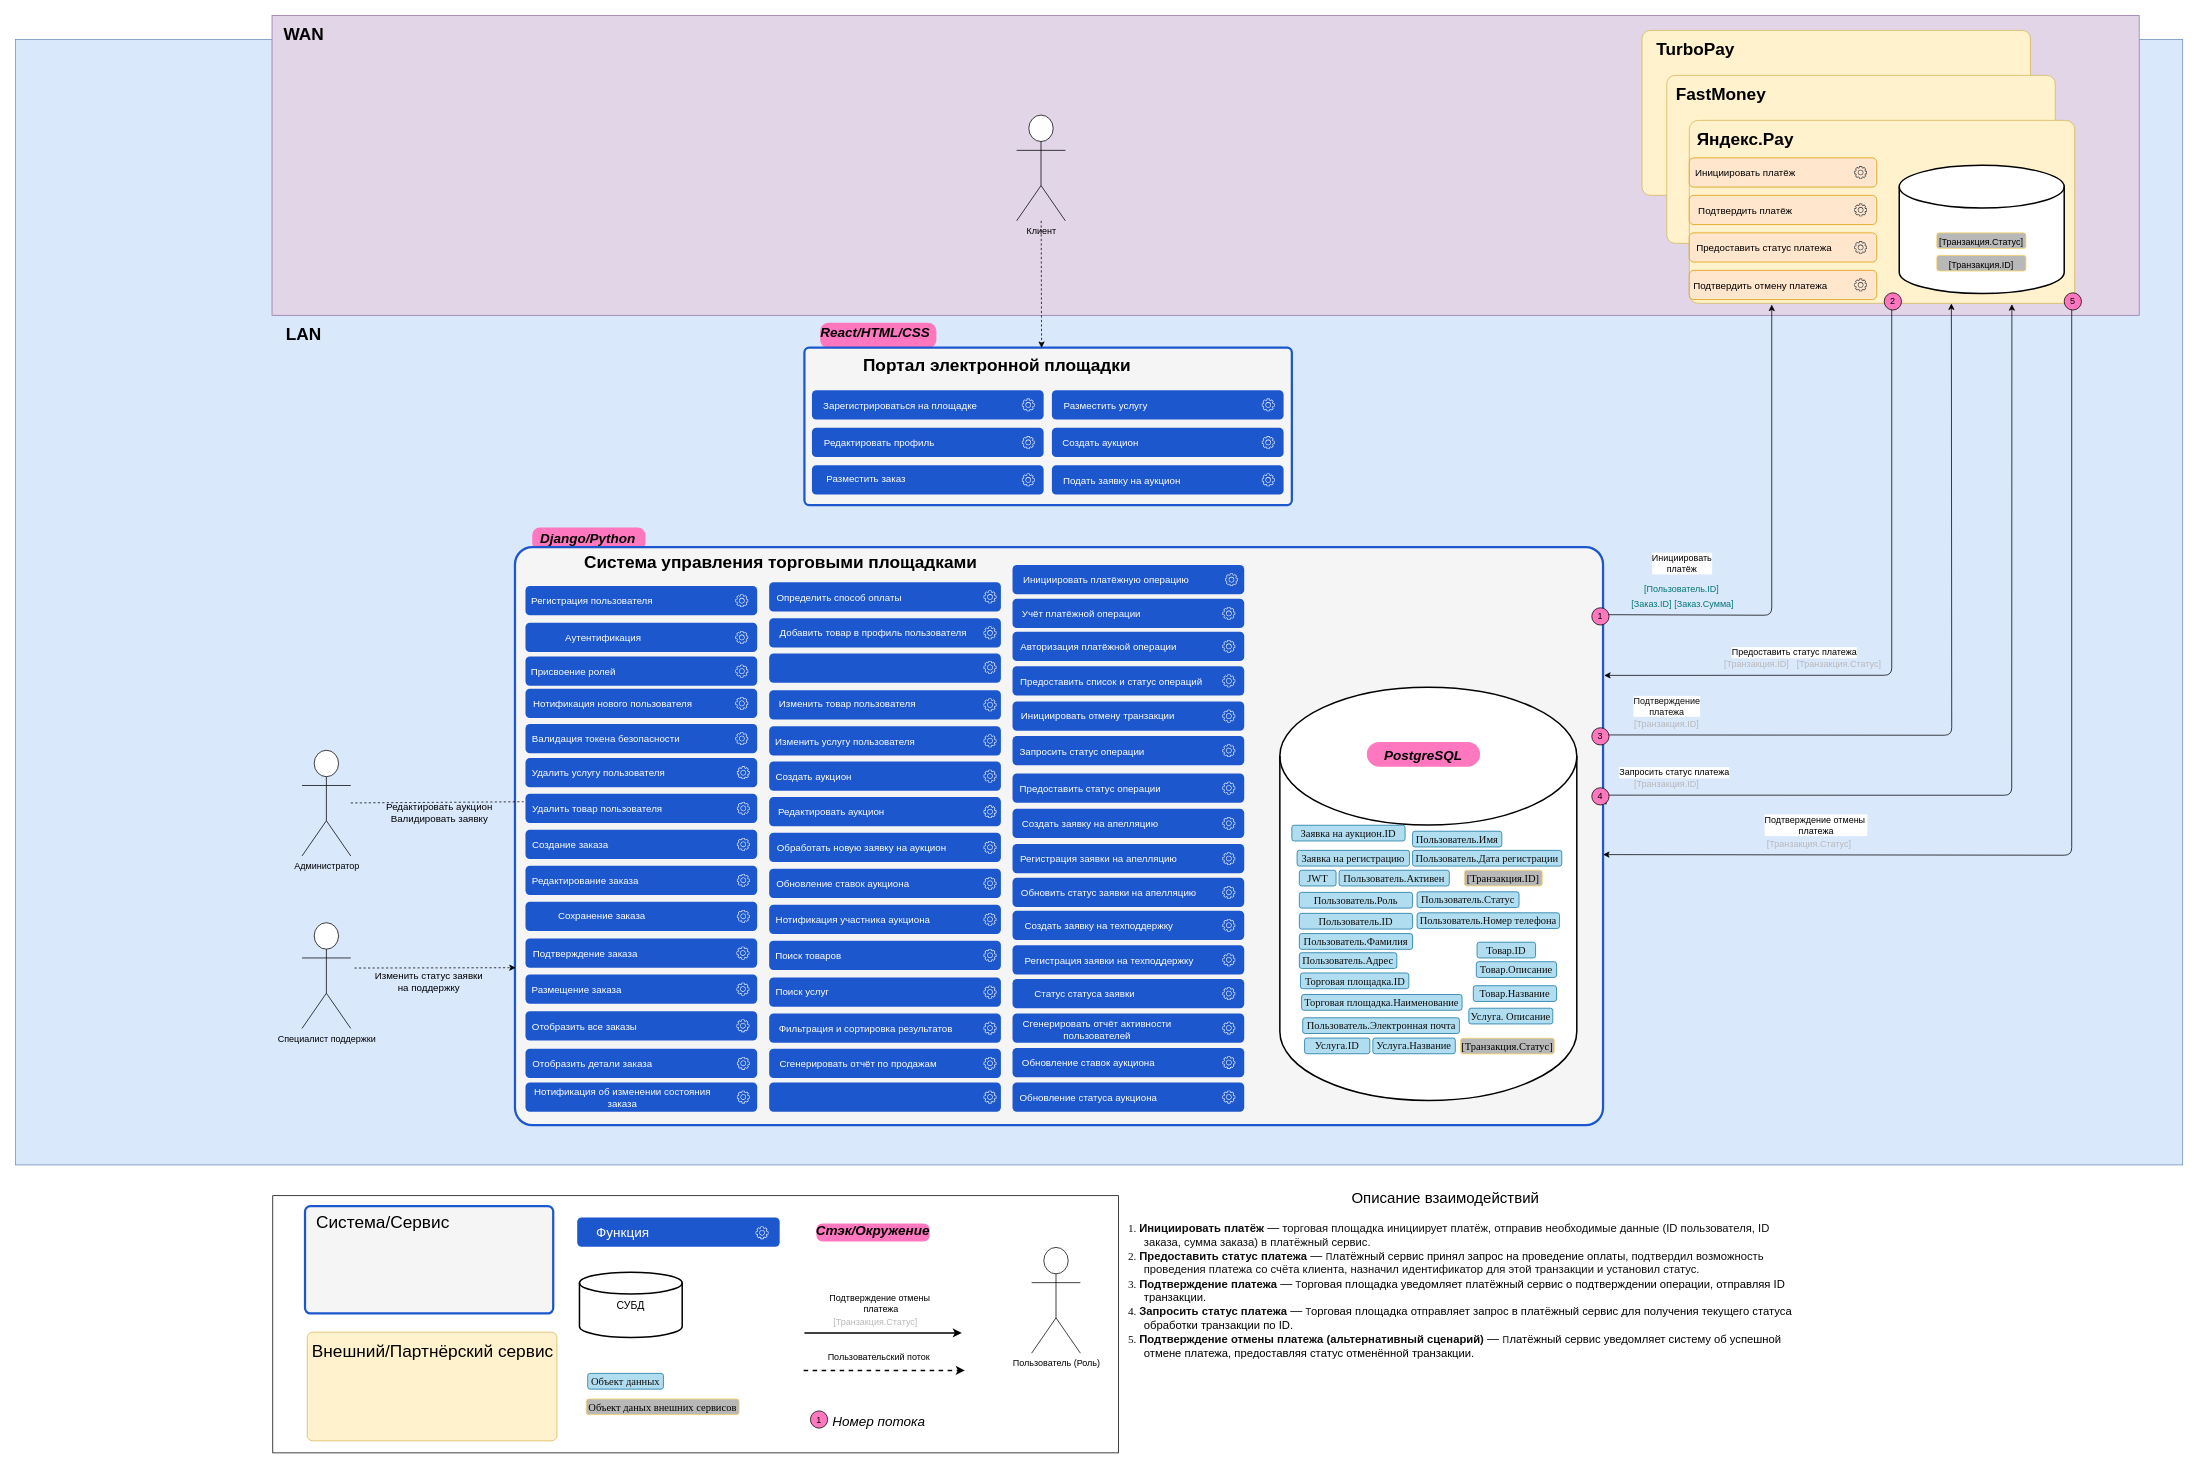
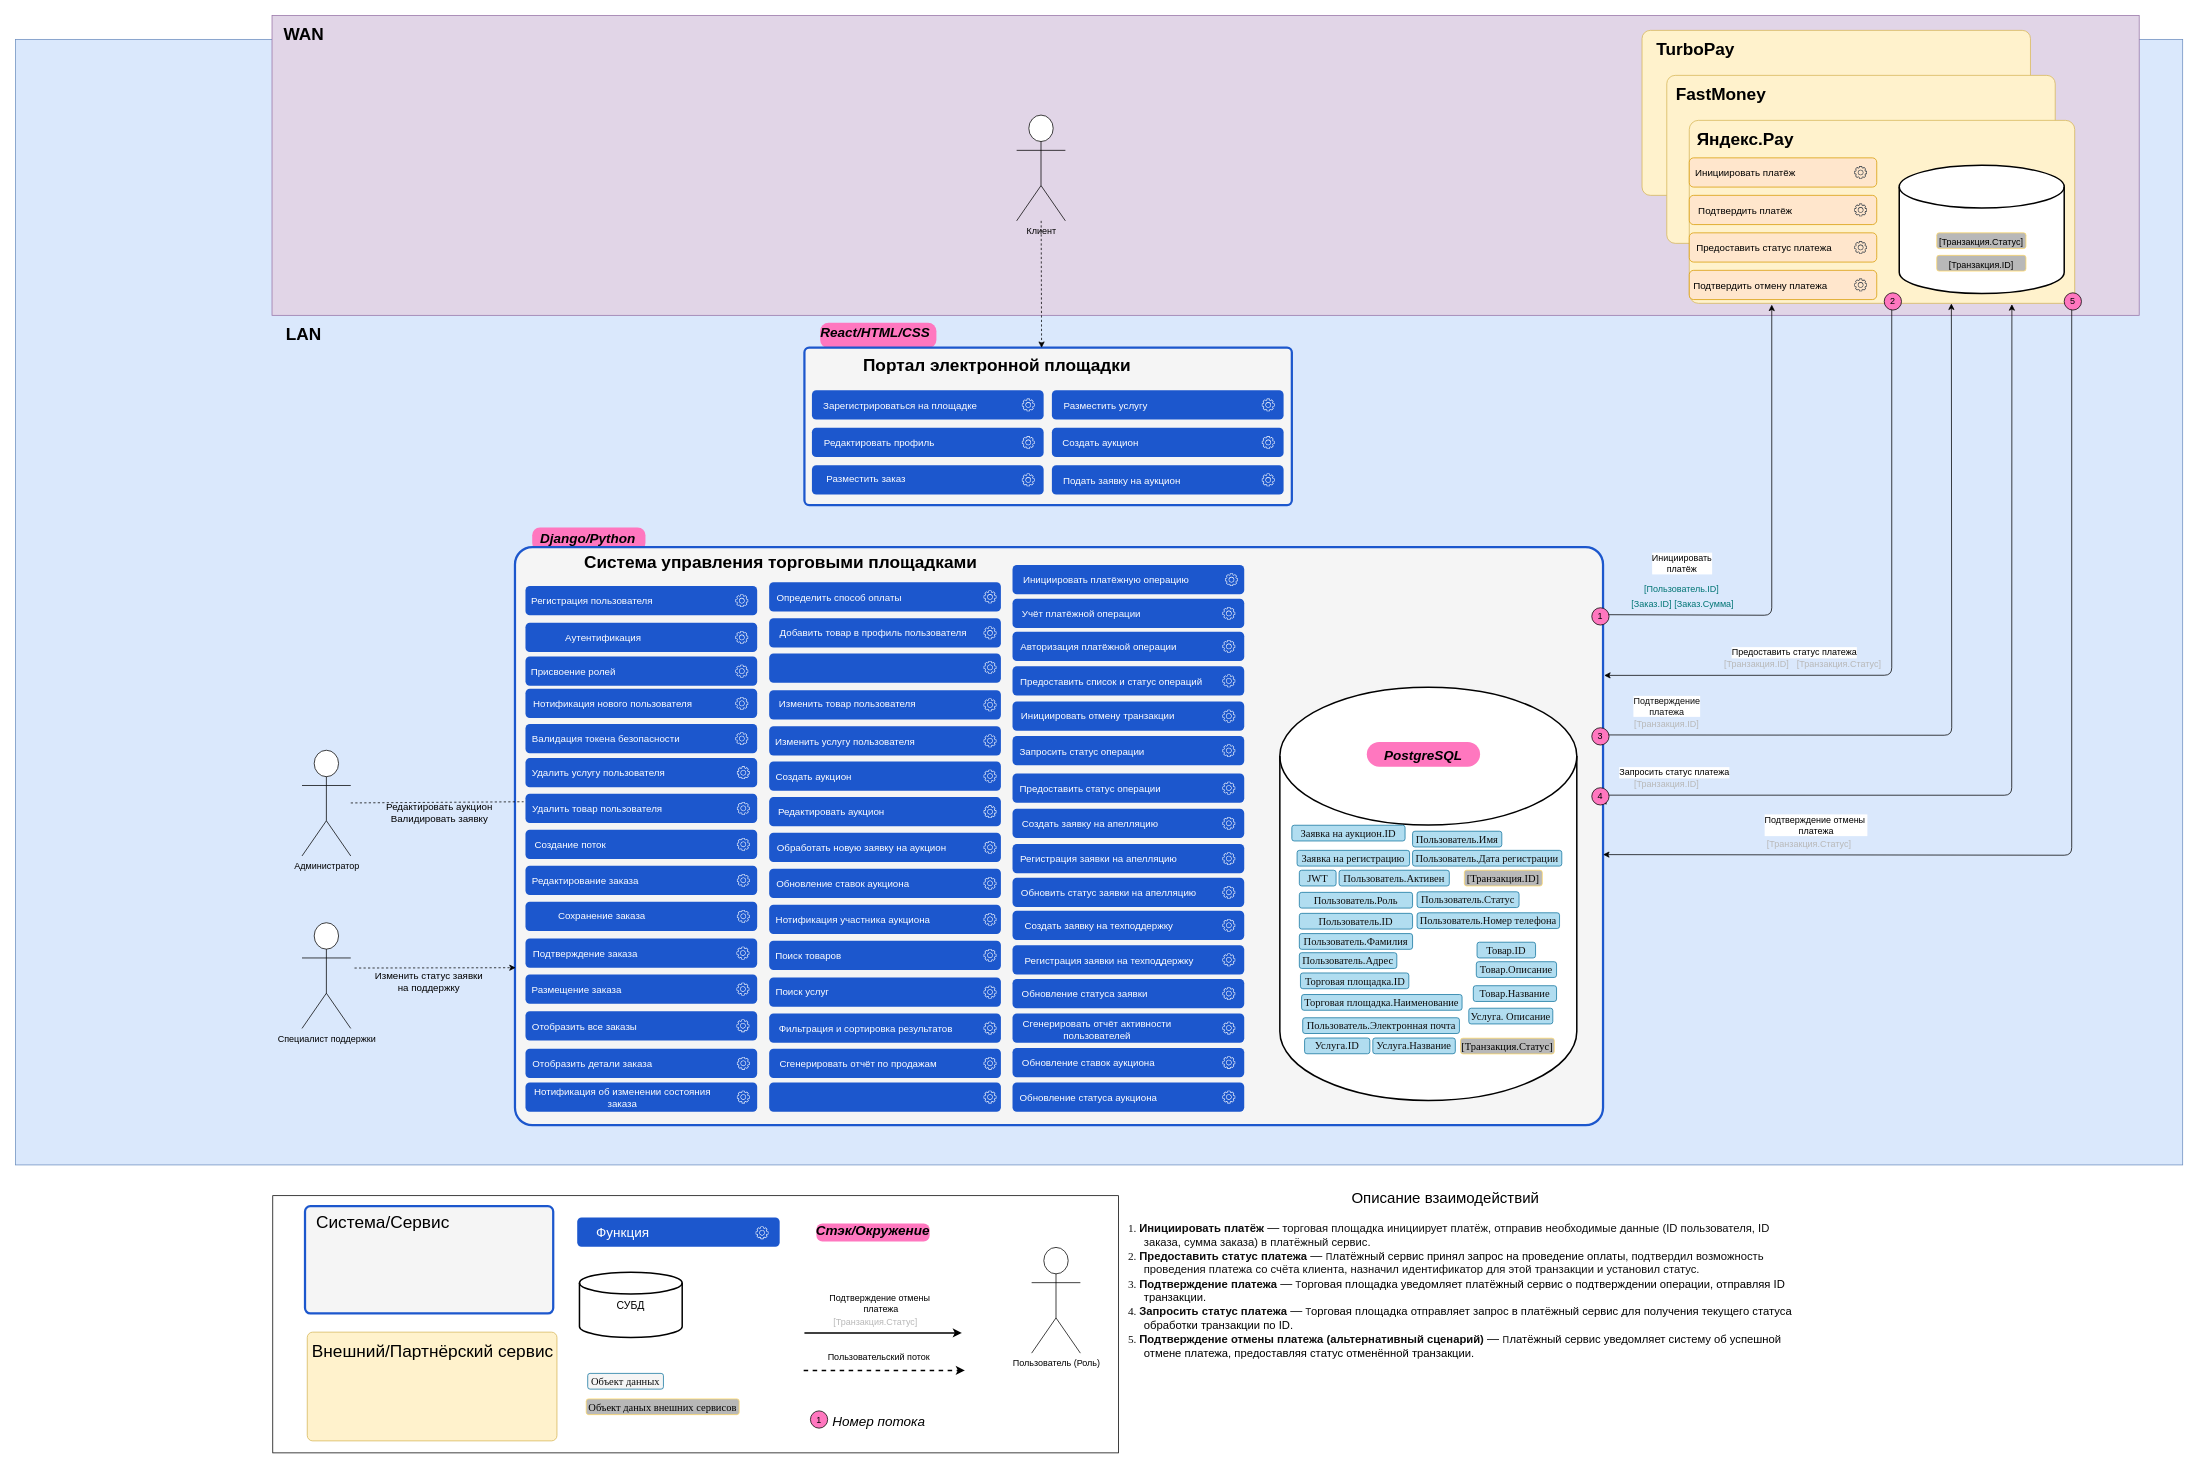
node "Создание заказа": label "Создание заказа" -> "Создание поток"
node "Статус статуса заявки": label "Статус статуса заявки" -> "Обновление статуса заявки"
node "Объект данных": fillcolor #b1ddf0 -> #f5f5f5
